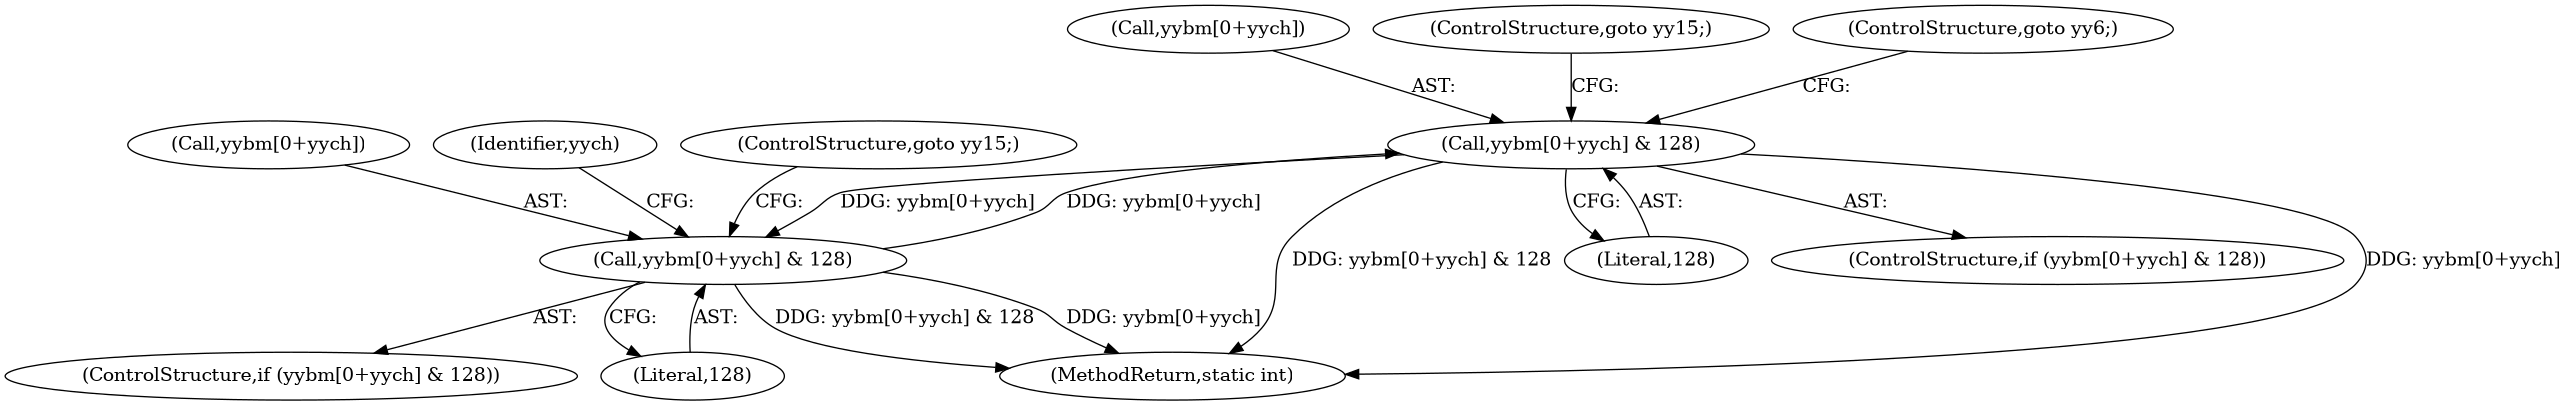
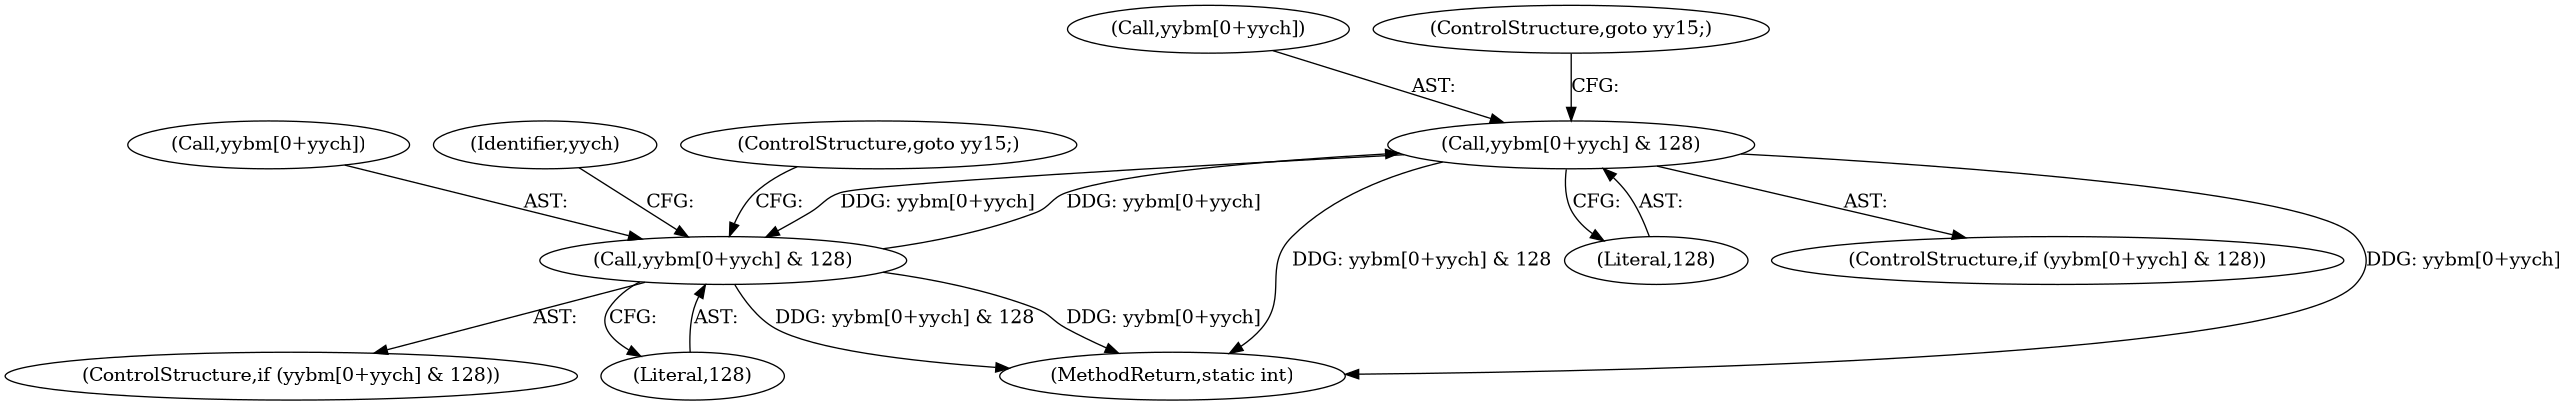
node "(ControlStructure,goto yy6;)": removed
